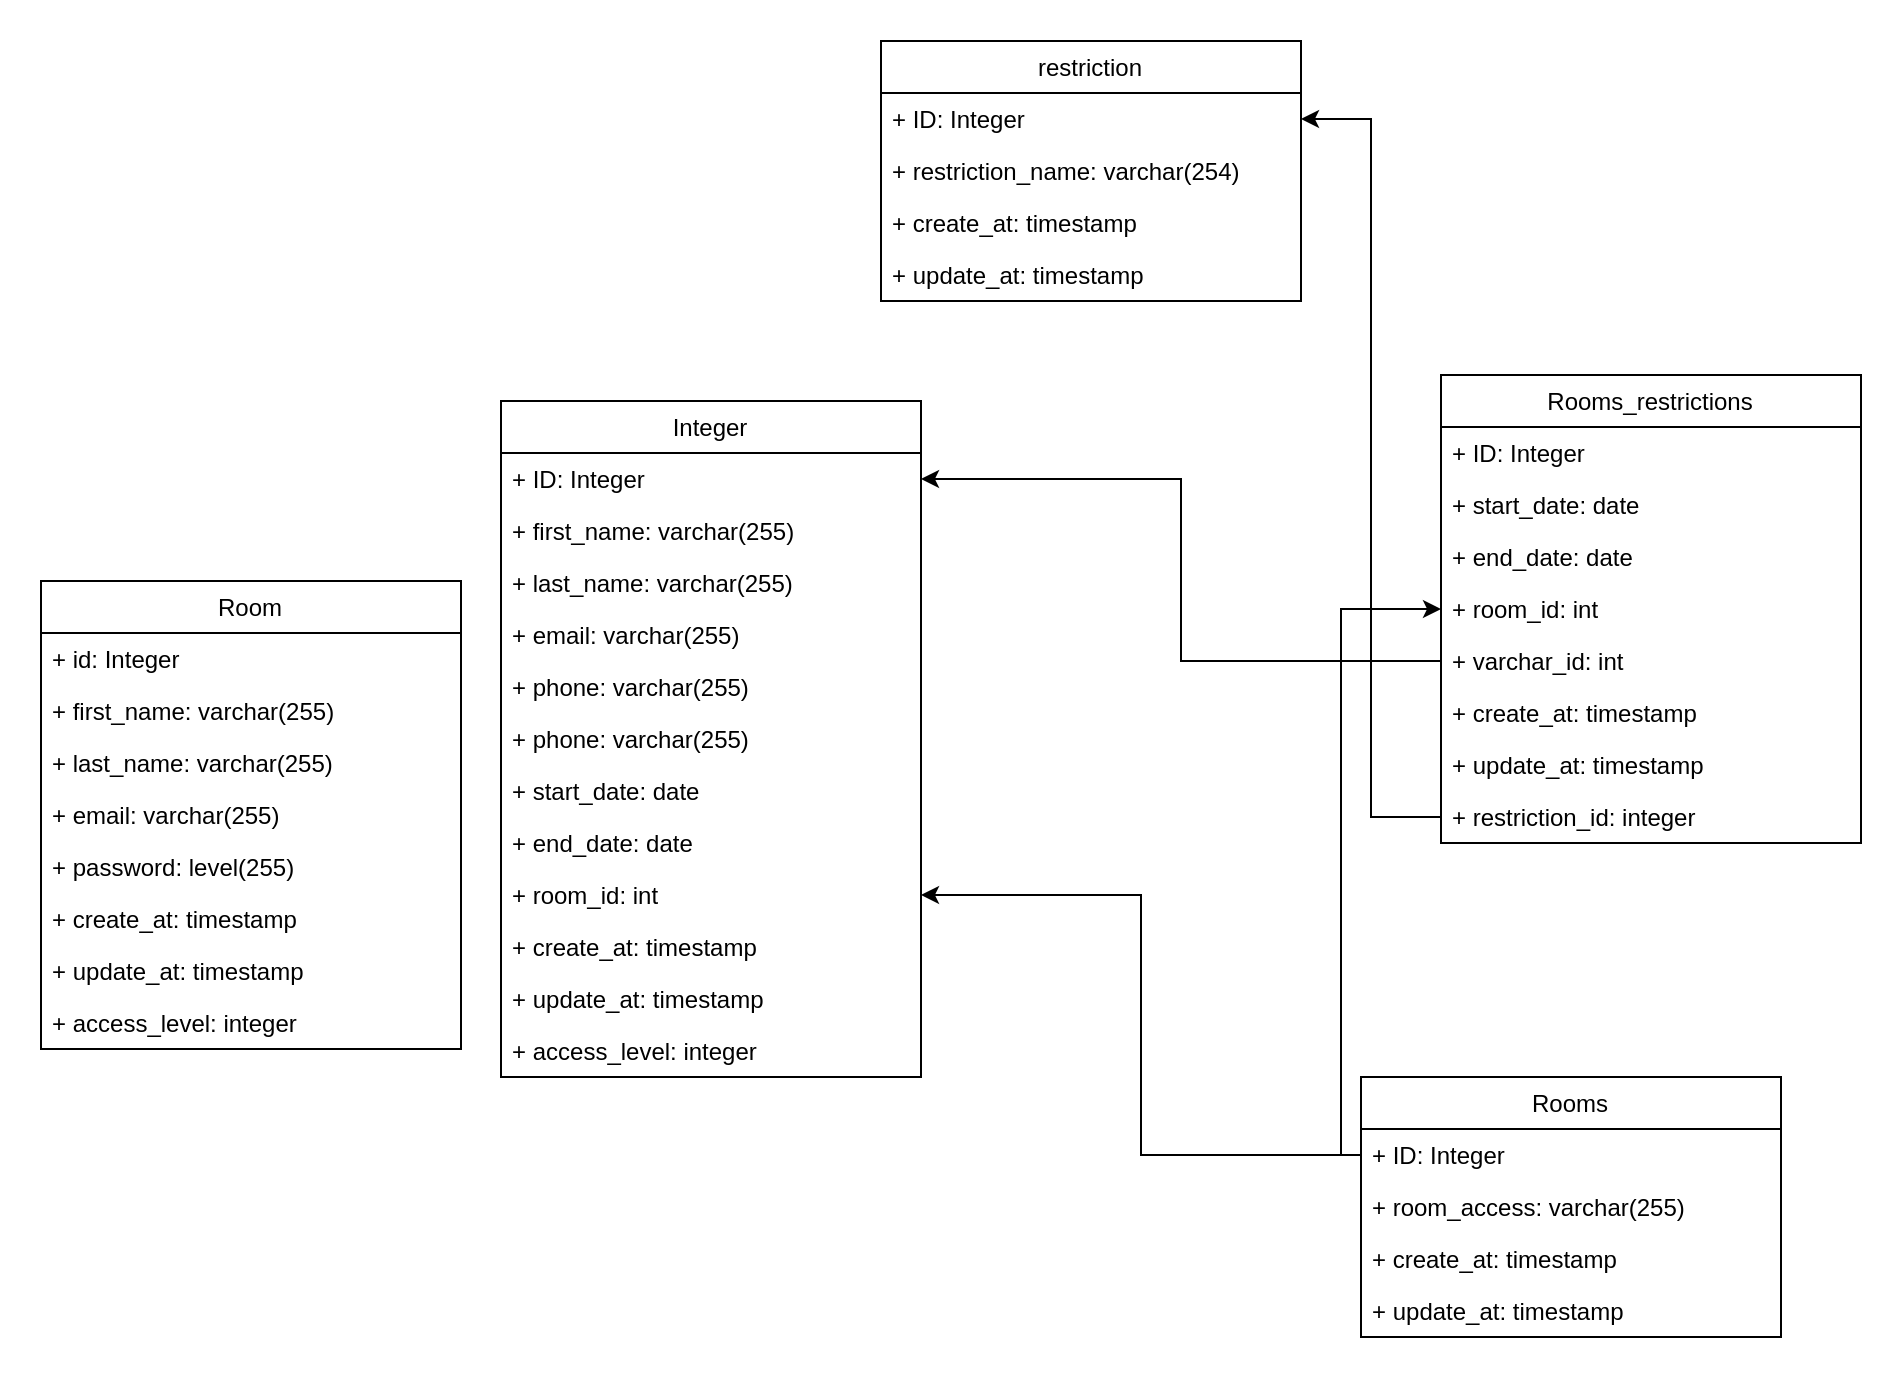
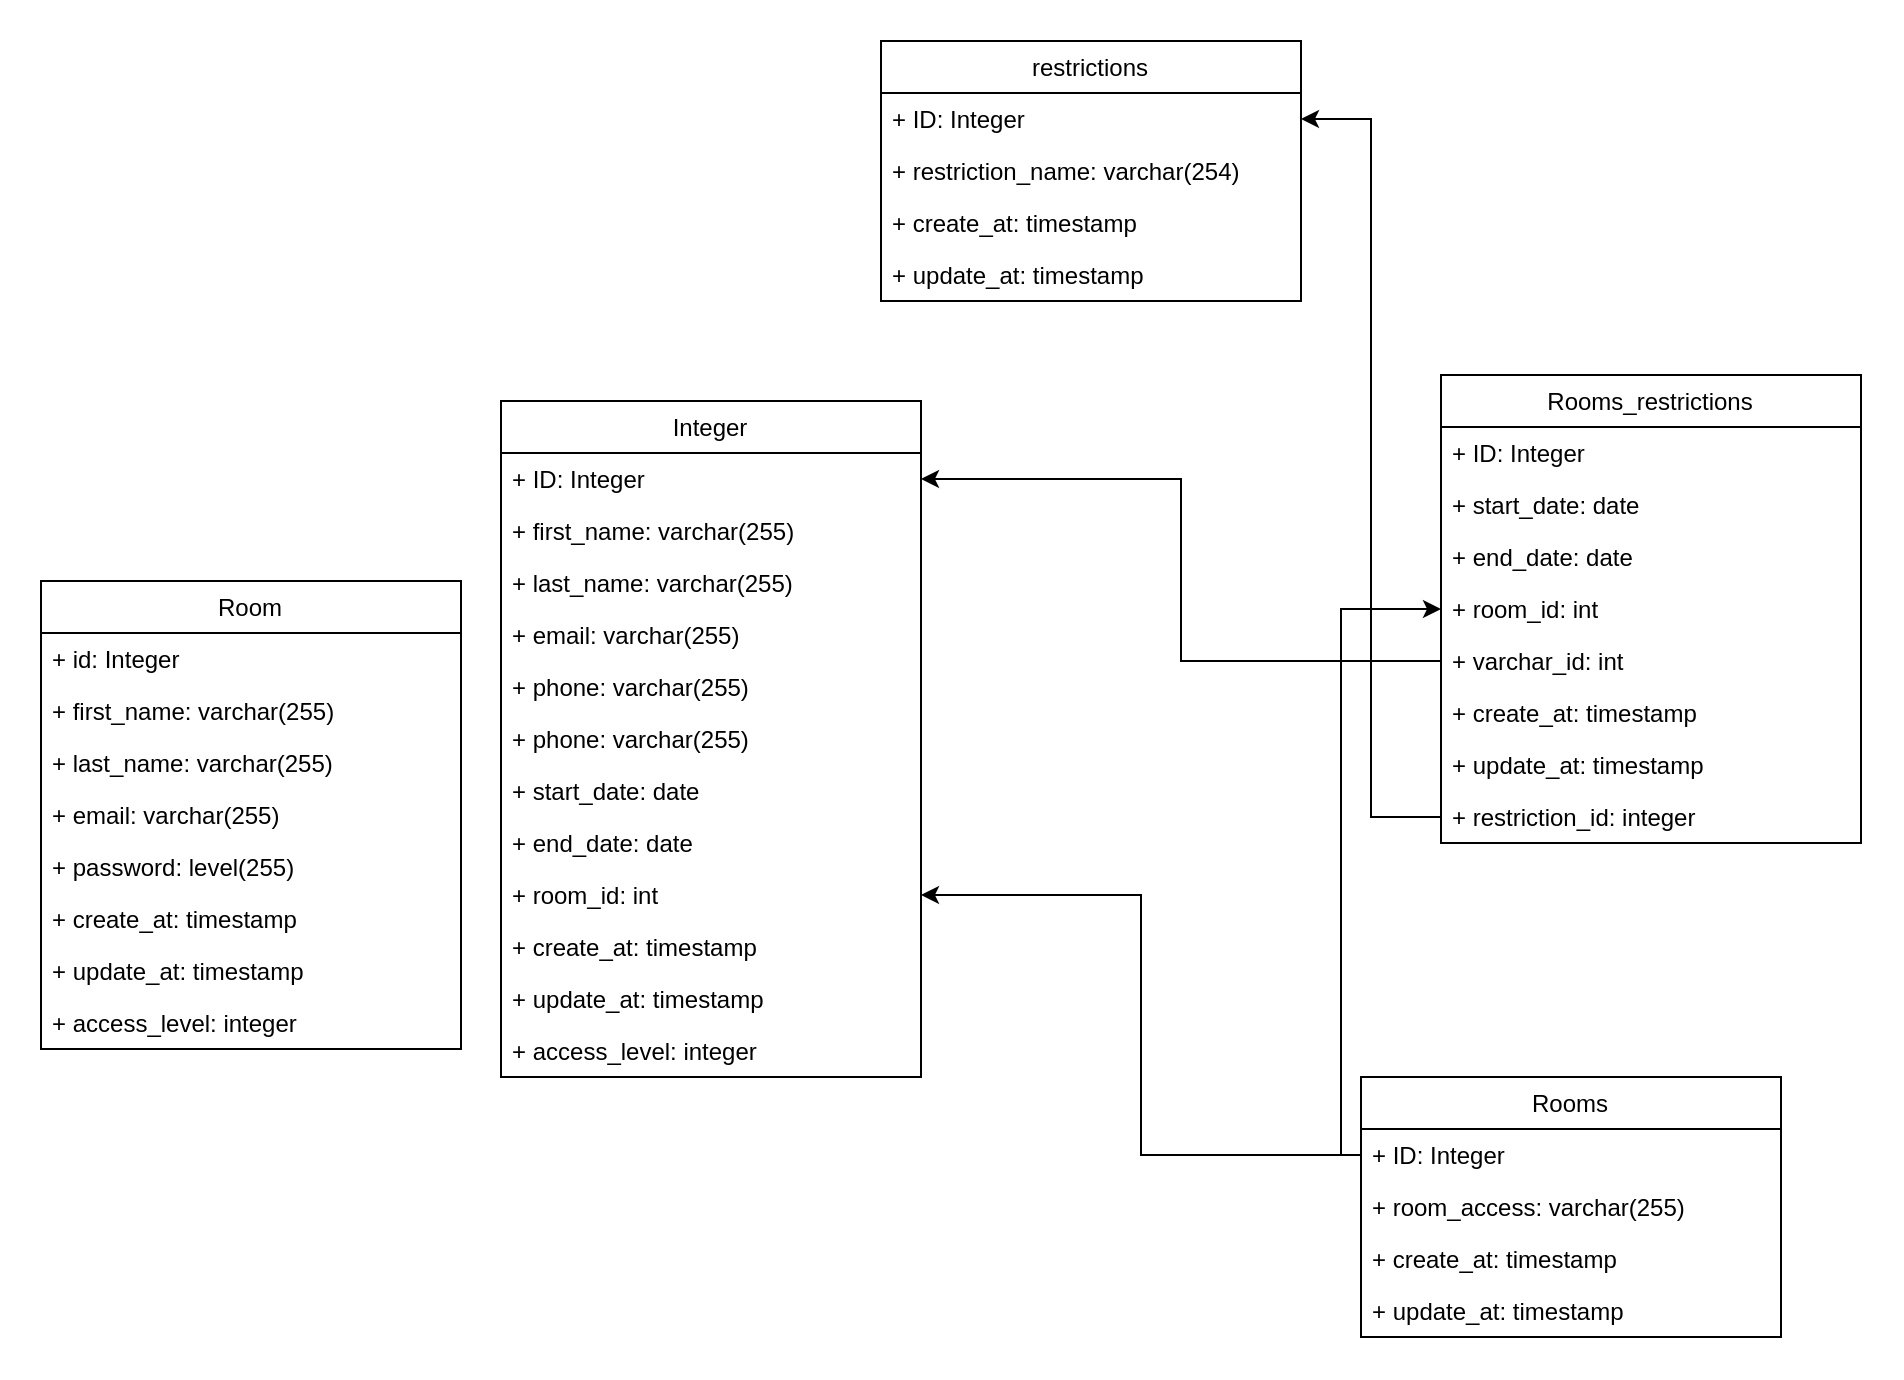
node "restriction": label "restriction" -> "restrictions"
